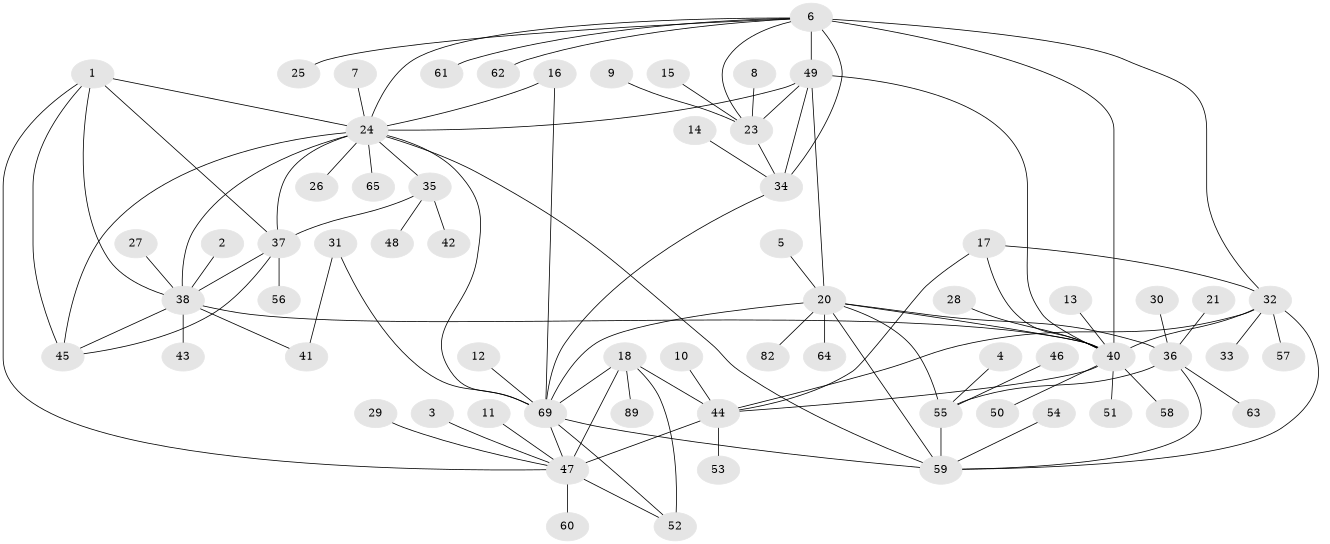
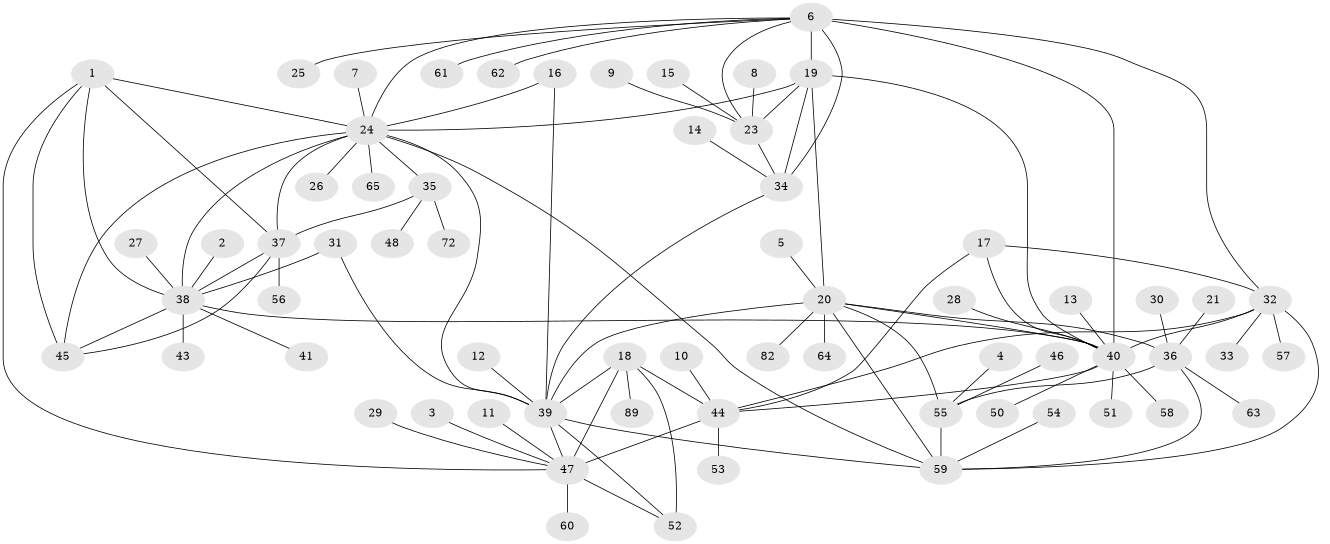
node "49": label "49" -> "19"
node "42": label "42" -> "72"
edge "31" -- "41": now "31" -- "38"
node "69": label "69" -> "39"
